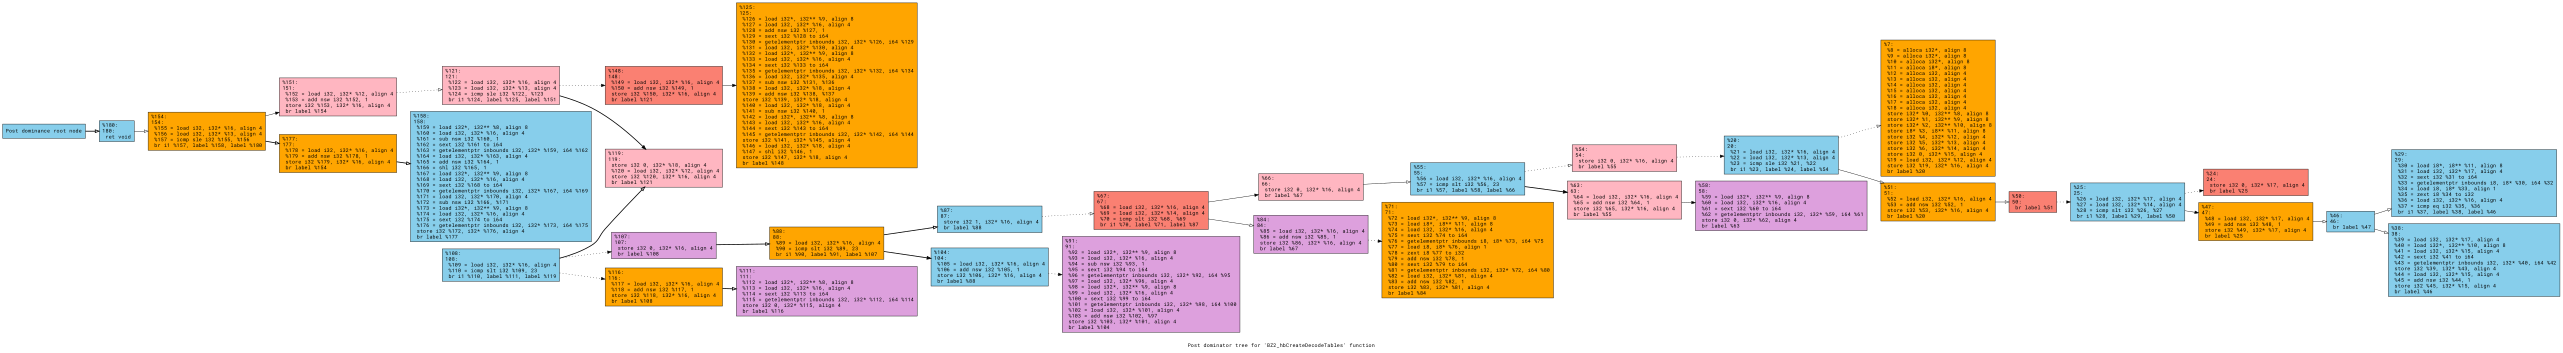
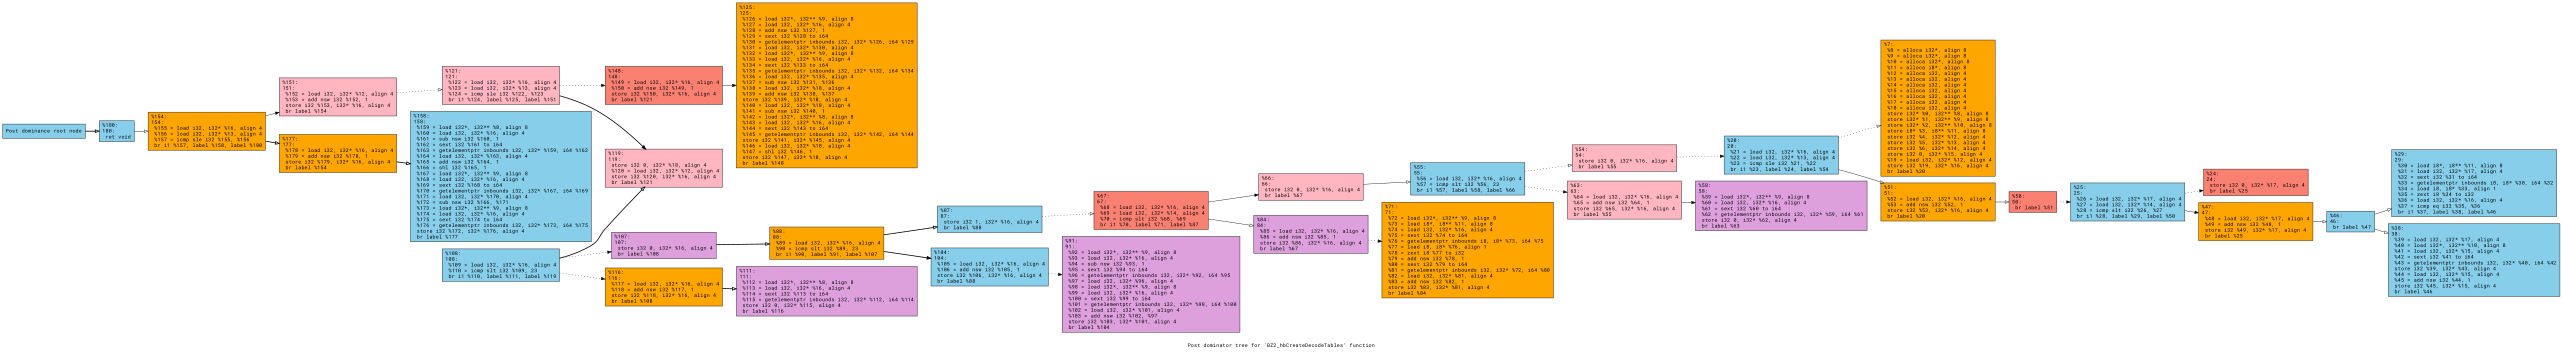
edge "%55:" -> "%63:": style bold -> dotted
